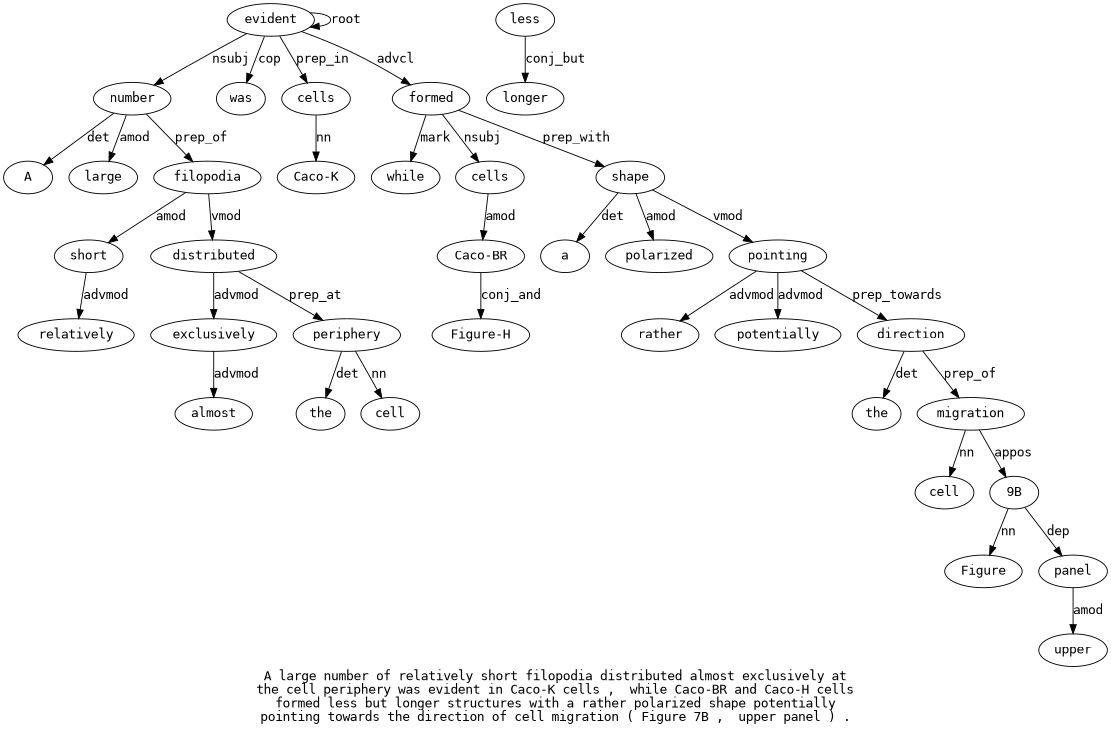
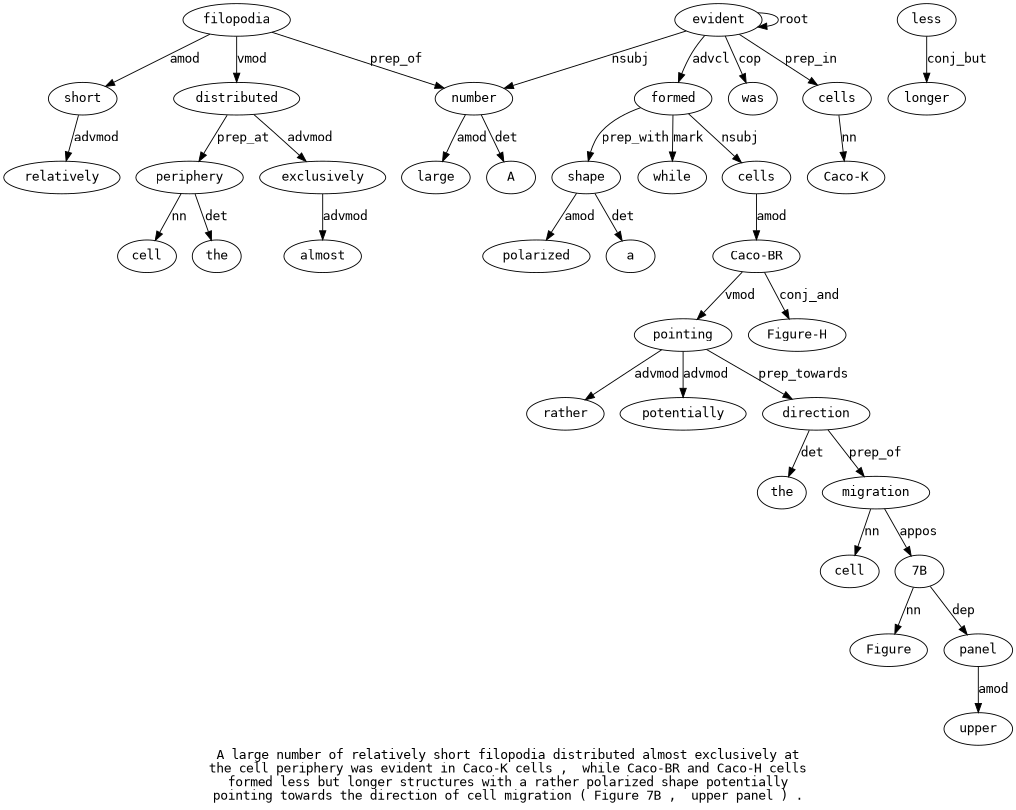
edge "number" -> "filopodia": reversed
edge "shape" -> "pointing": now "Caco-BR" -> "pointing"
node "9B": label "9B" -> "7B"
